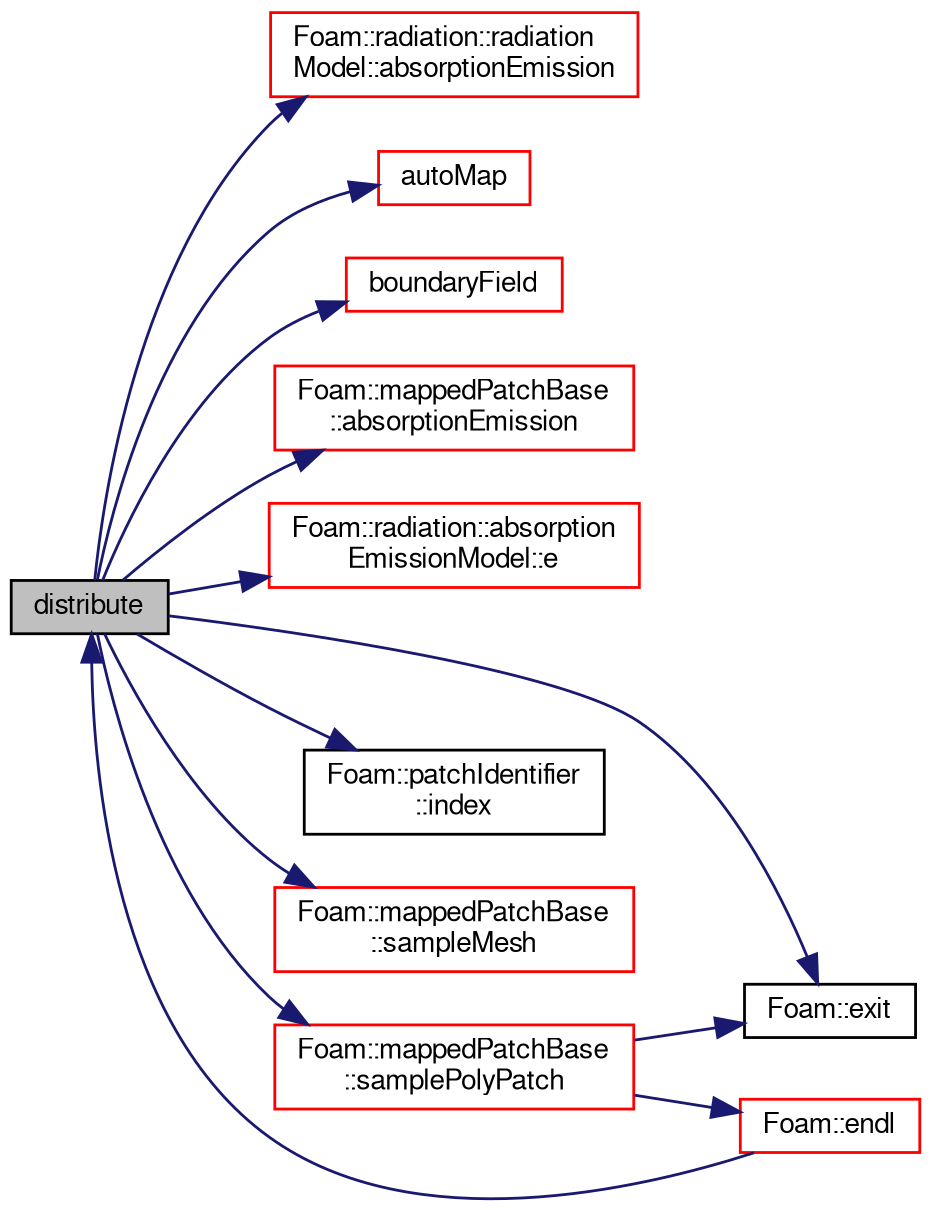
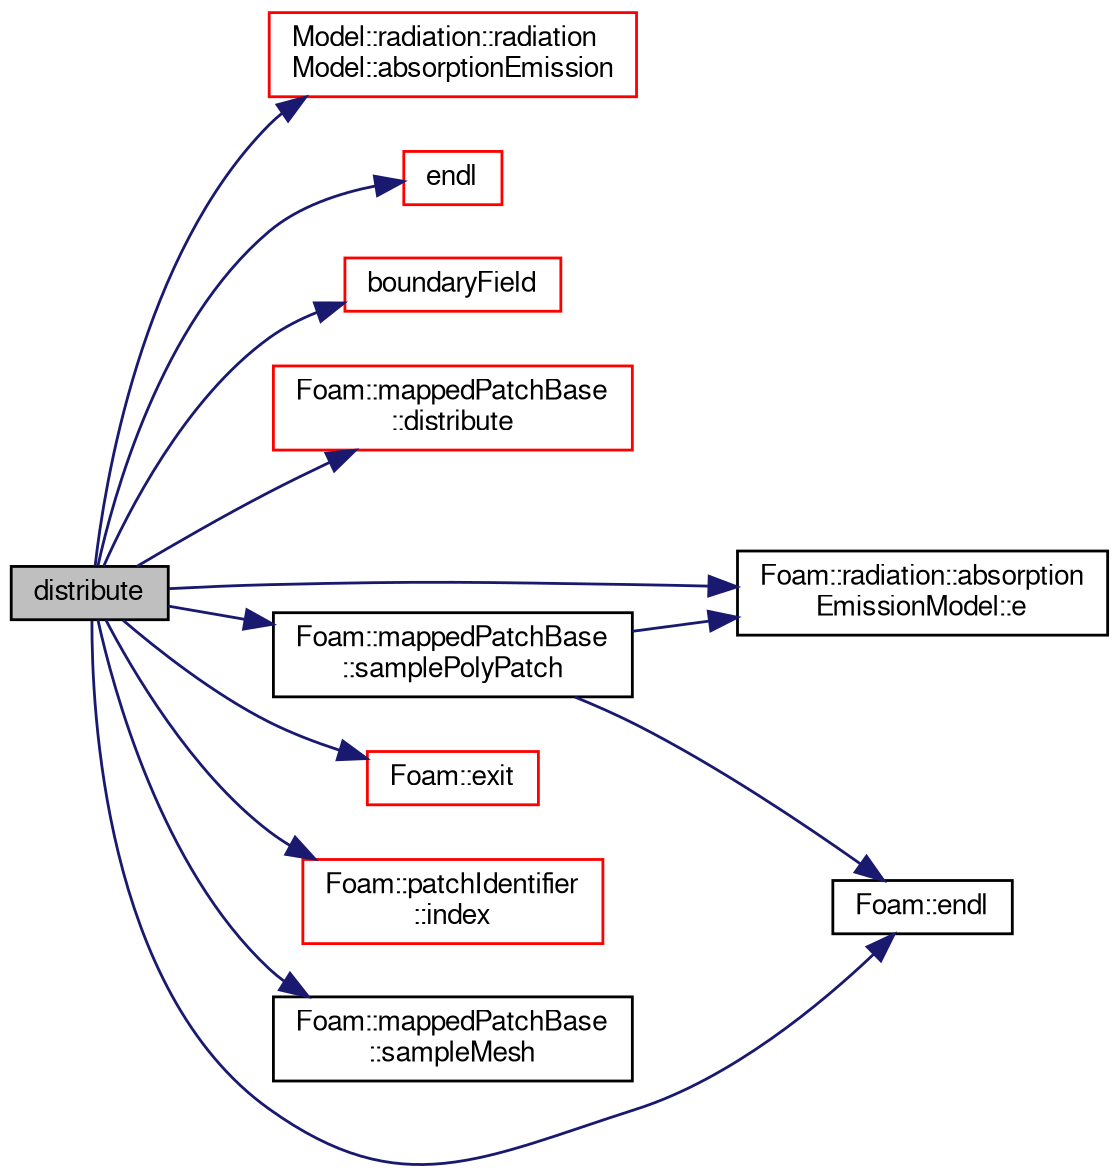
node "Foam::radiation::radiation Model::absorptionEmission": label "Foam::radiation::radiation Model::absorptionEmission" -> "Model::radiation::radiation Model::absorptionEmission"
node "autoMap": label "autoMap" -> "endl"
node "Foam::mappedPatchBase ::absorptionEmission": label "Foam::mappedPatchBase ::absorptionEmission" -> "Foam::mappedPatchBase ::distribute"
node "Foam::radiation::absorption EmissionModel::e": color red -> black
node "Foam::patchIdentifier ::index": color black -> red
node "Foam::mappedPatchBase ::sampleMesh": color red -> black
node "Foam::exit": color black -> red
edge "Foam::mappedPatchBase ::samplePolyPatch" -> "Foam::exit": now "Foam::mappedPatchBase ::samplePolyPatch" -> "Foam::radiation::absorption EmissionModel::e"
node "Foam::mappedPatchBase ::samplePolyPatch": color red -> black
node "Foam::endl": color red -> black
edge "Foam::endl" -> "distribute": reversed
